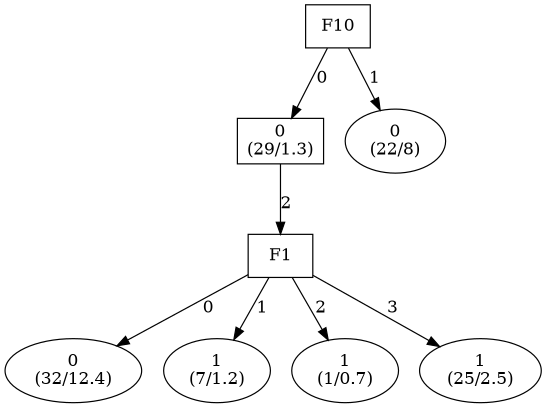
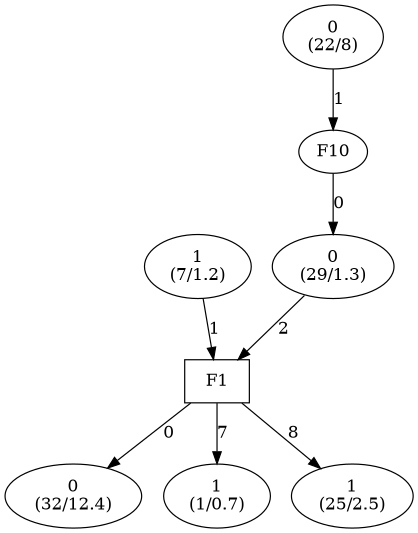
node "F10": shape box -> ellipse
edge "F10" -> "0 (22/8)": reversed
node "0 (29/1.3)": shape box -> ellipse
edge "F1" -> "1 (7/1.2)": reversed
edge "F1" -> "1 (1/0.7)": label "2" -> "7"
edge "F1" -> "1 (25/2.5)": label "3" -> "8"
